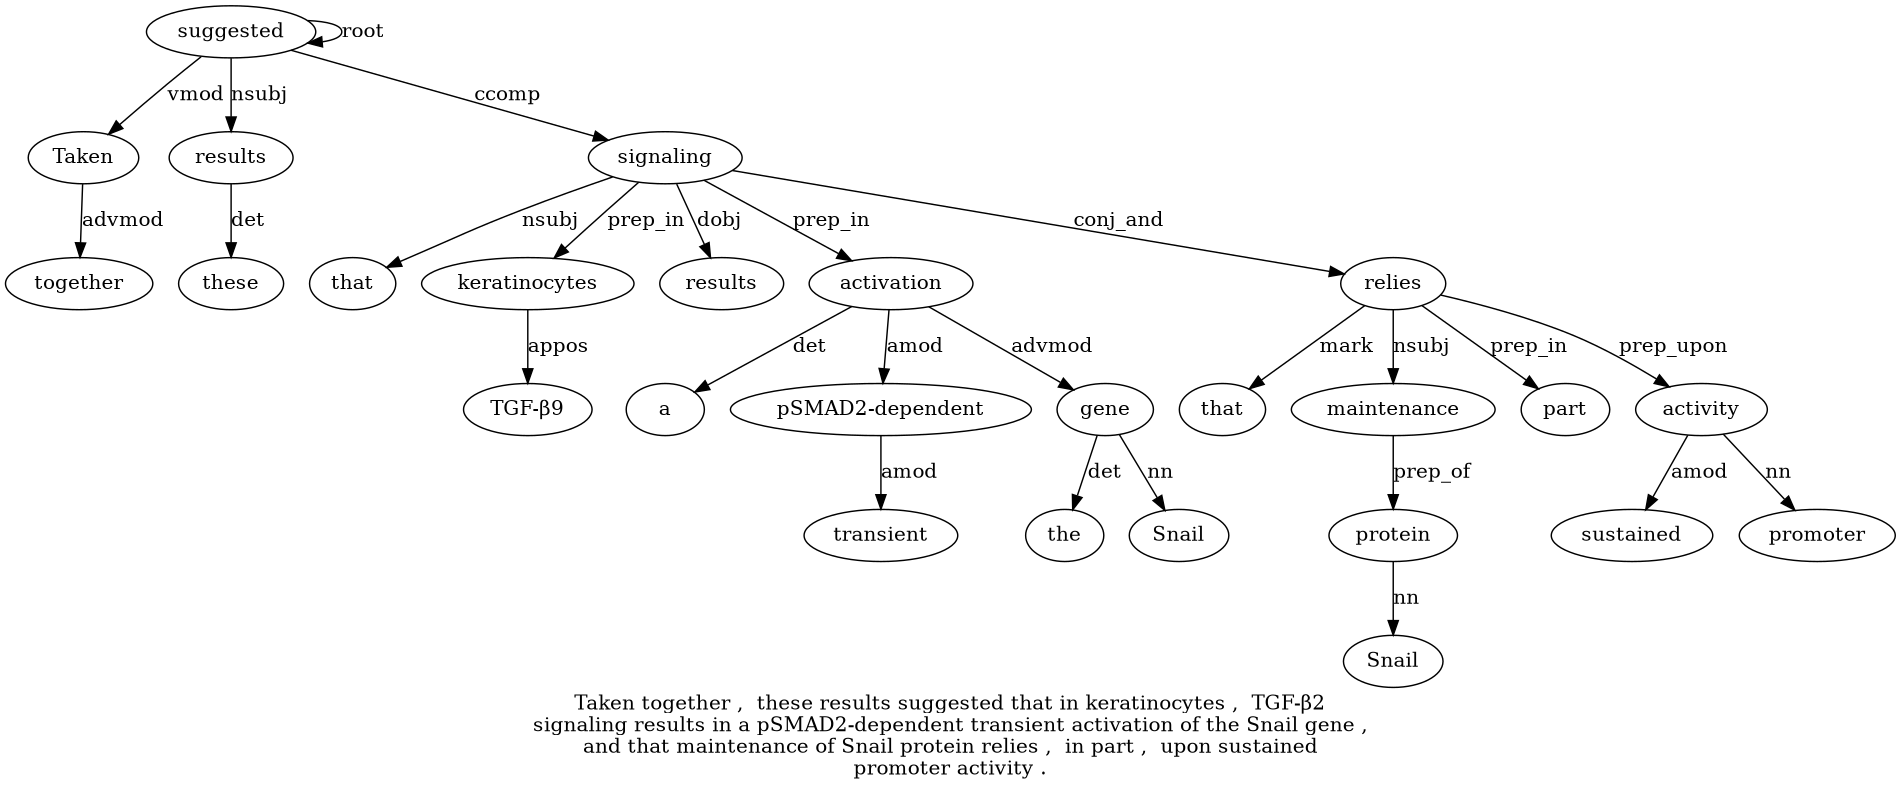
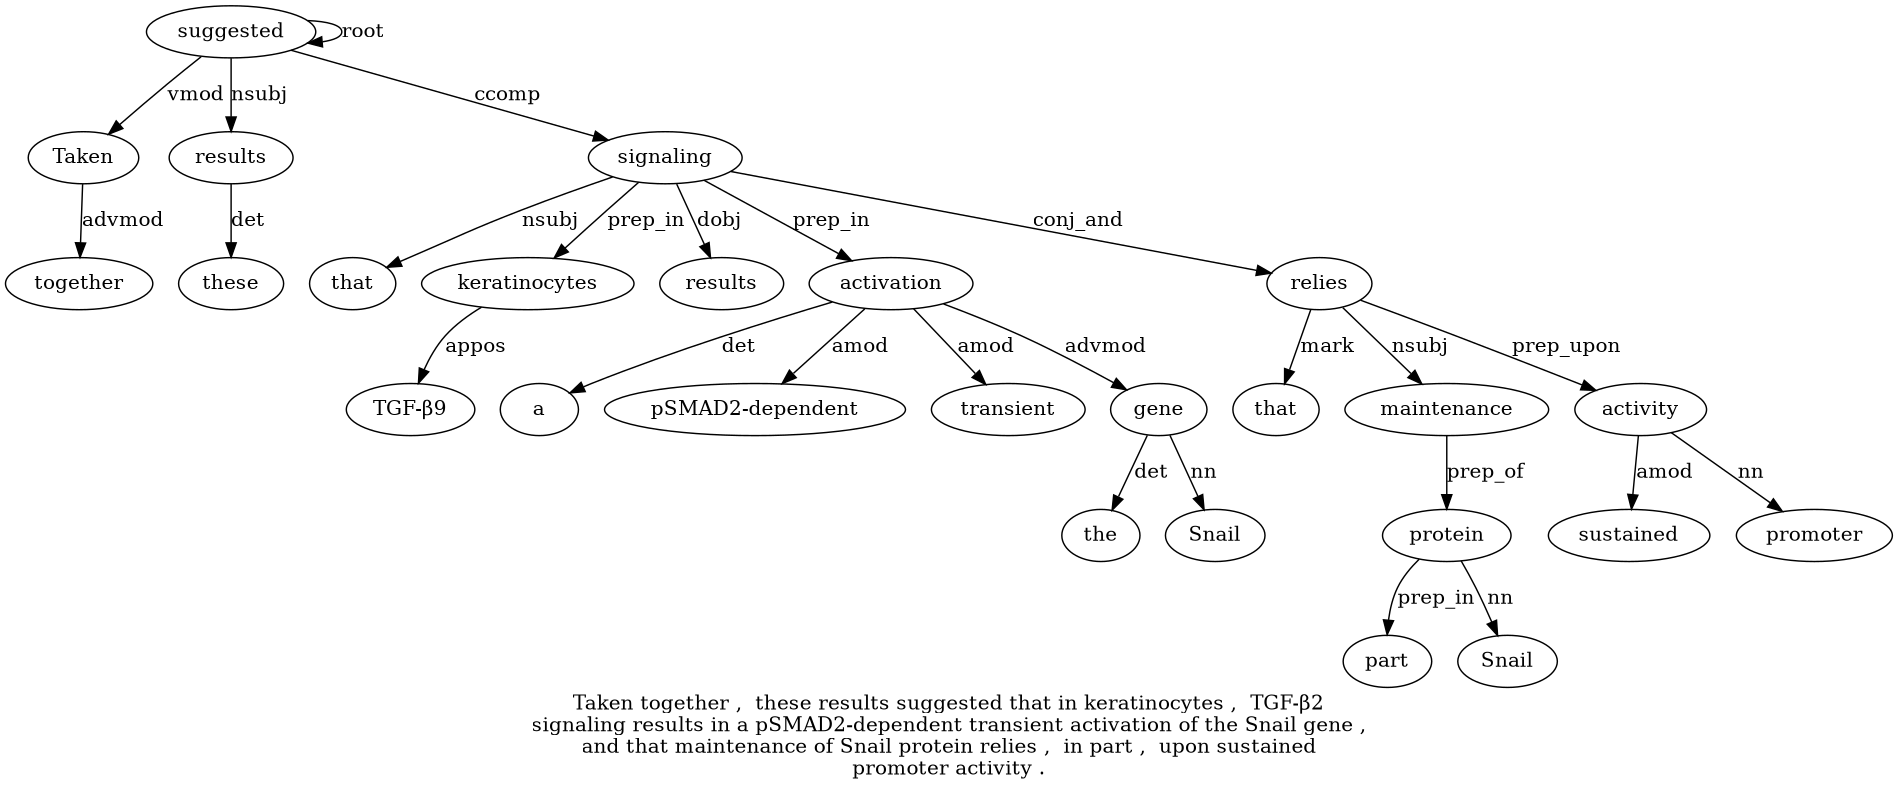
edge "relies" -> "part": now "protein" -> "part"
edge "pSMAD2-dependent" -> "transient": now "activation" -> "transient"
